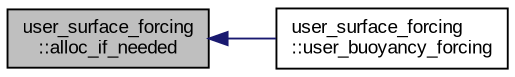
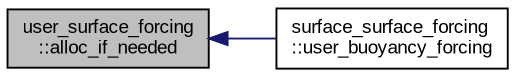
node "user_surface_forcing ::user_buoyancy_forcing": label "user_surface_forcing ::user_buoyancy_forcing" -> "surface_surface_forcing ::user_buoyancy_forcing"
